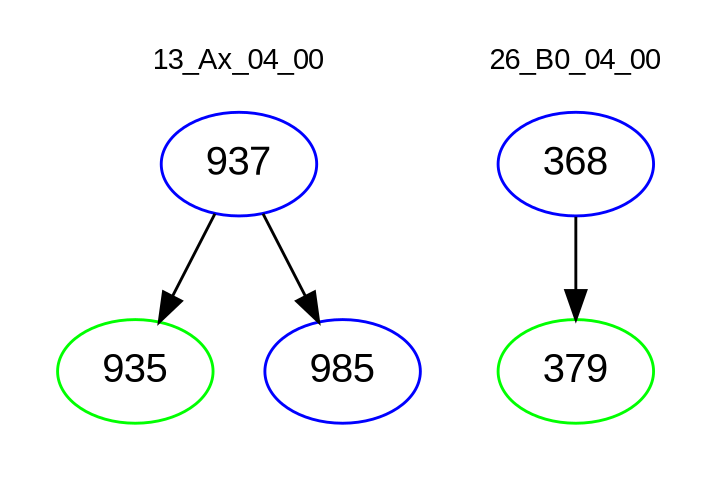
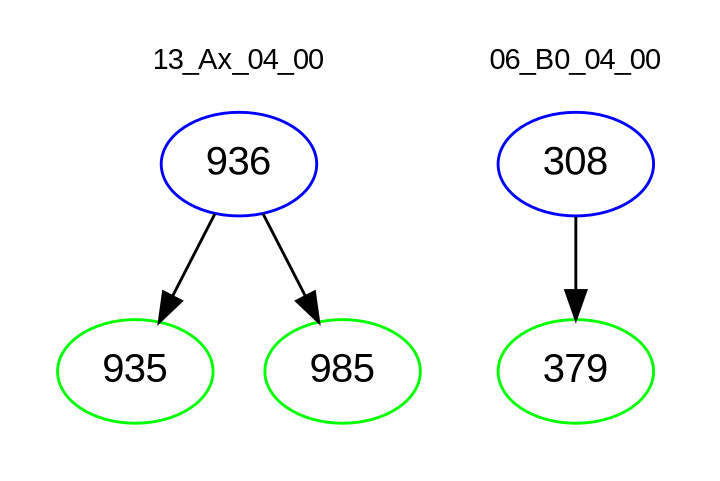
cluster "26_B0_04_00": label "26_B0_04_00" -> "06_B0_04_00"
node "937": label "937" -> "936"
node "368": label "368" -> "308"
node "985": color blue -> green
